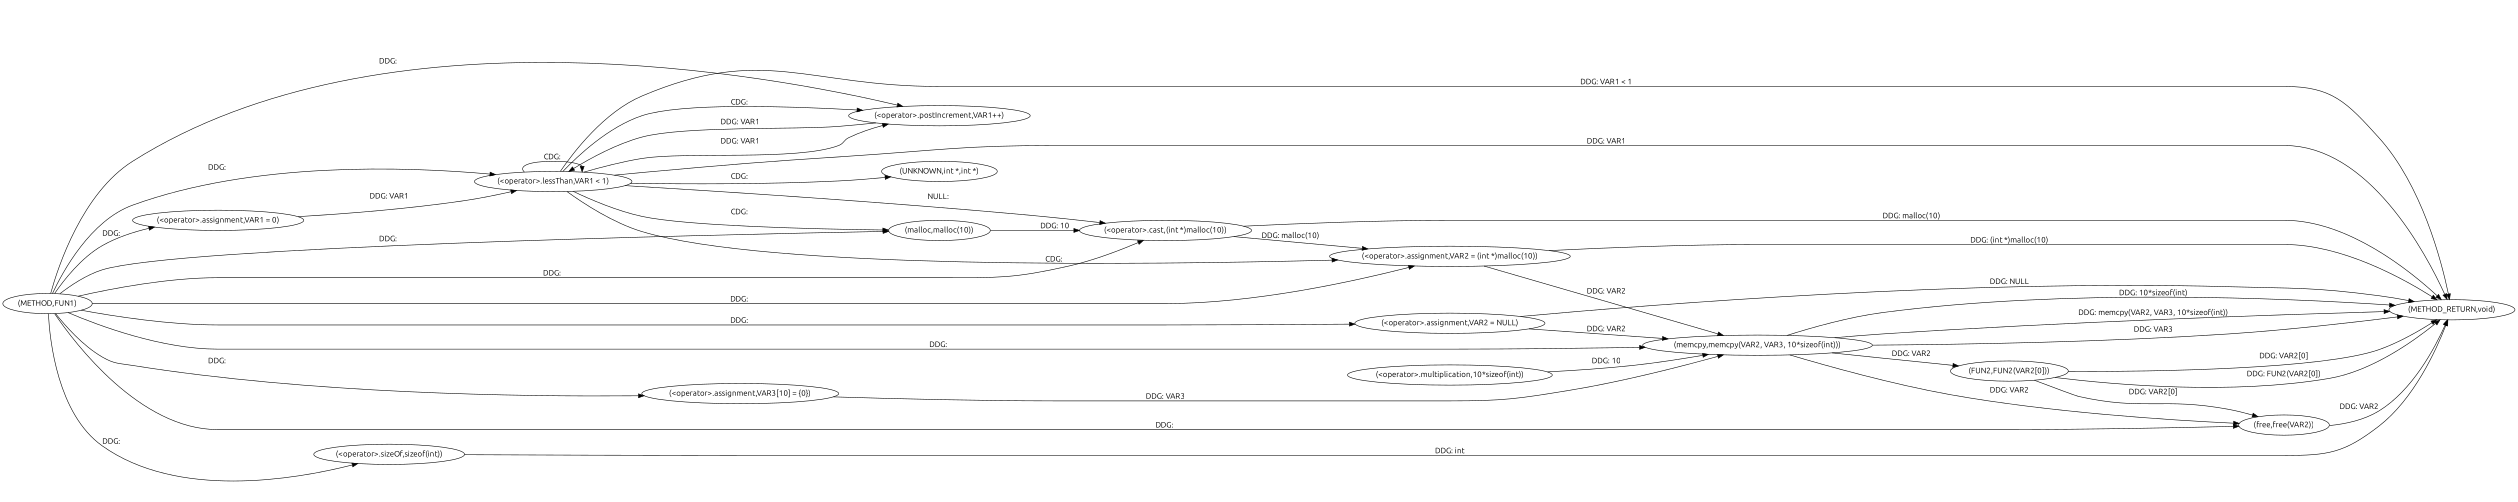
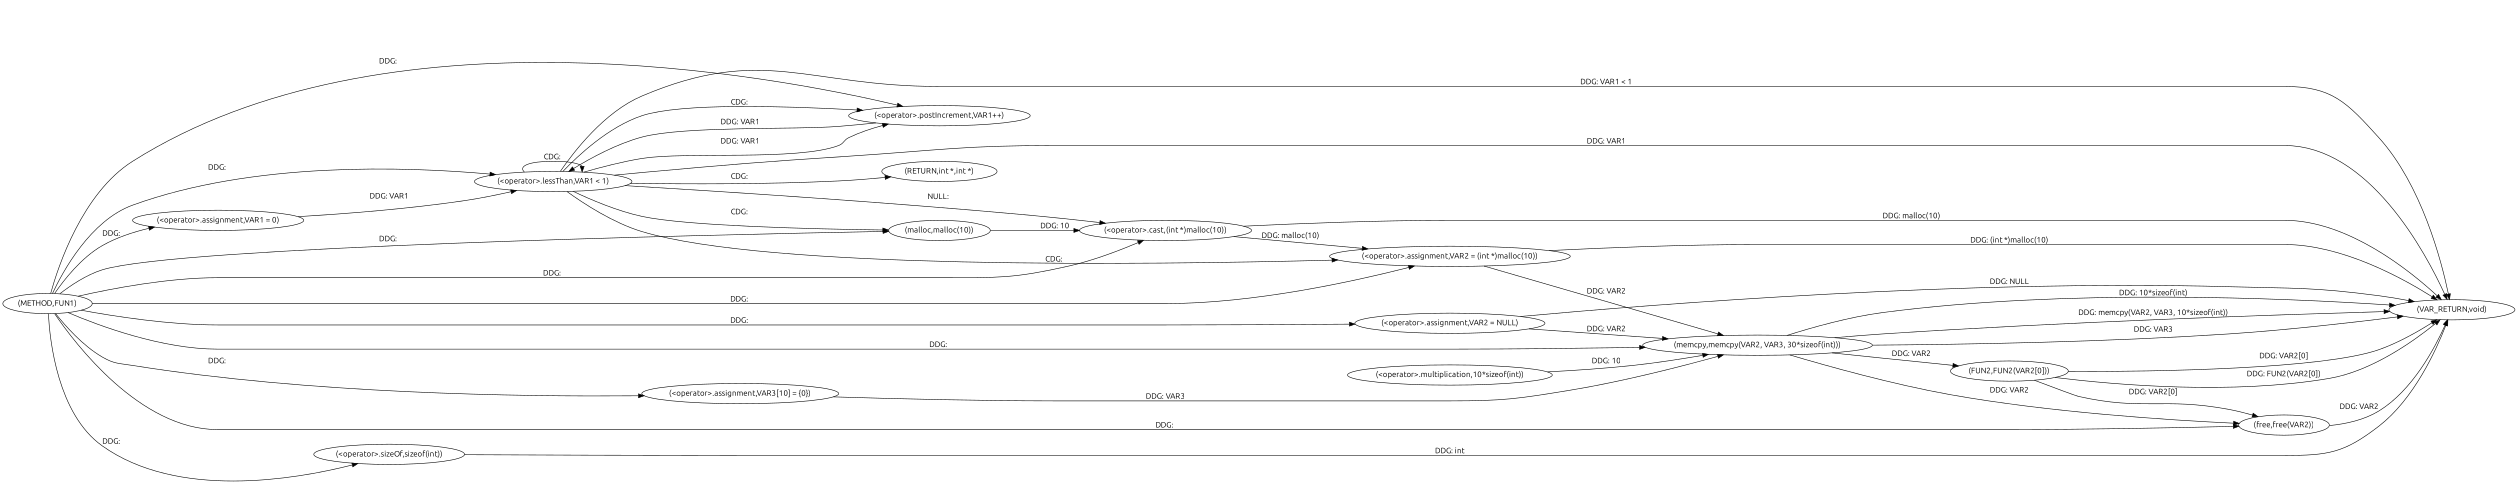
node "(UNKNOWN,int *,int *)": label "(UNKNOWN,int *,int *)" -> "(RETURN,int *,int *)"
node "(METHOD_RETURN,void)": label "(METHOD_RETURN,void)" -> "(VAR_RETURN,void)"
node "(memcpy,memcpy(VAR2, VAR3, 10*sizeof(int)))": label "(memcpy,memcpy(VAR2, VAR3, 10*sizeof(int)))" -> "(memcpy,memcpy(VAR2, VAR3, 30*sizeof(int)))"
